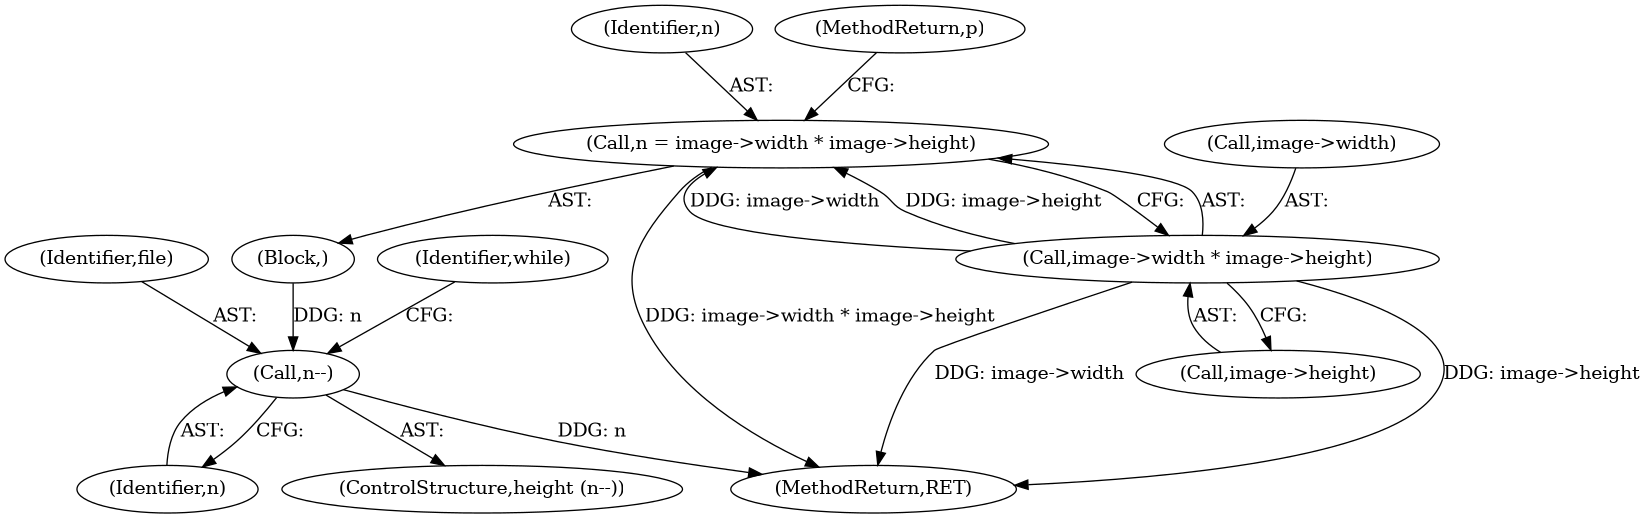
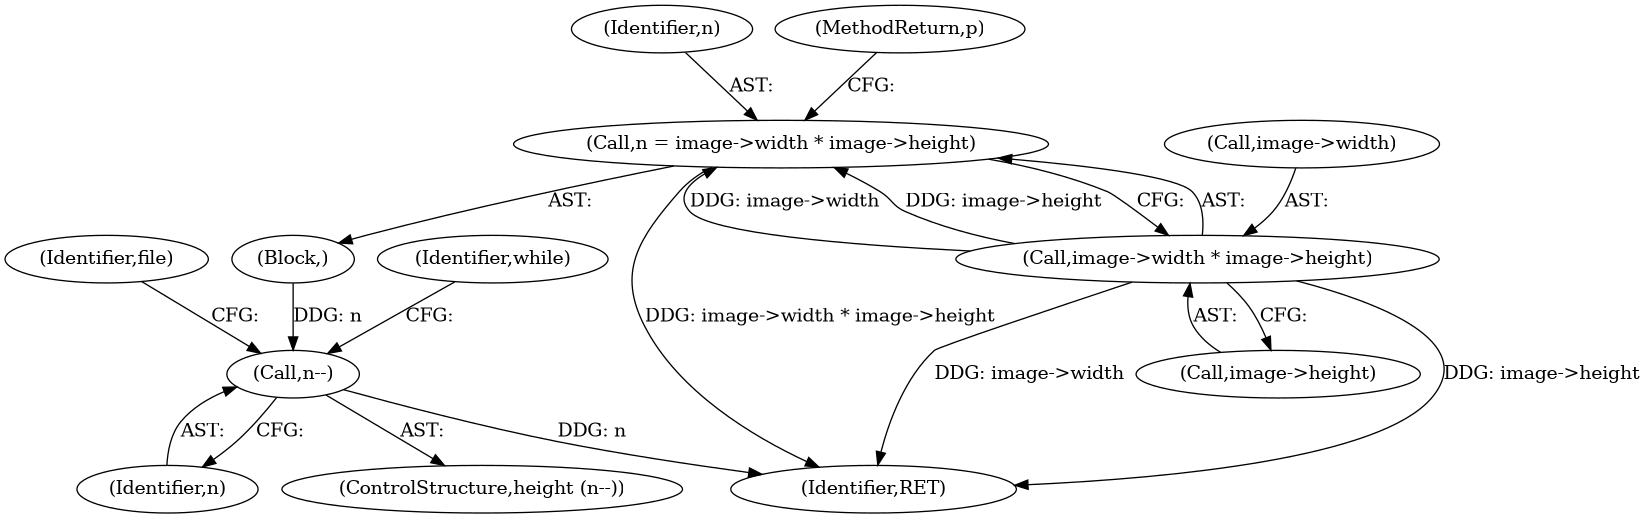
edge "(Identifier,file)" -> "(Call,n--)": label "AST: " -> "CFG: "
node "(MethodReturn,RET)": label "(MethodReturn,RET)" -> "(Identifier,RET)"
